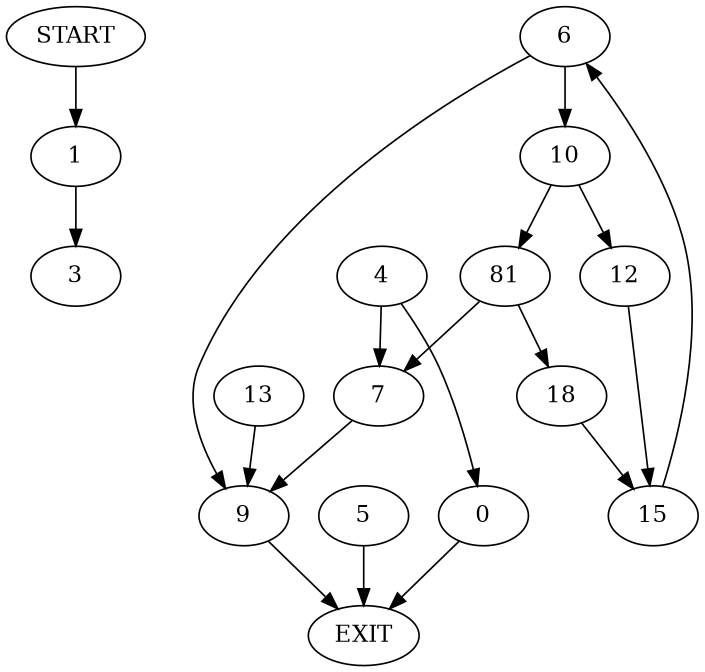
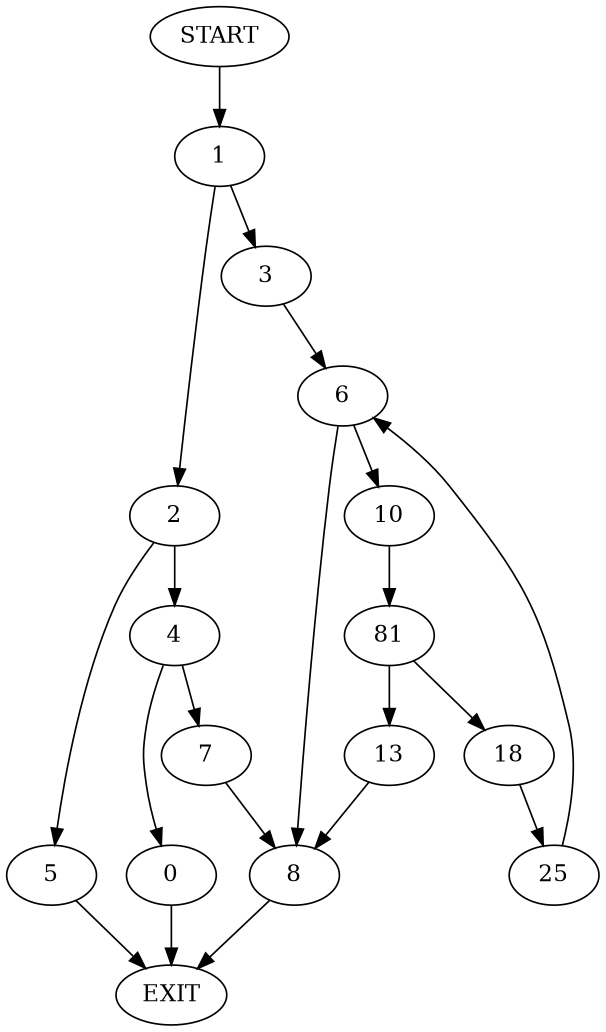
node "12": removed
edge "3" -> "6": added
edge "81" -> "7": now "81" -> "13"
node "2": added
node "9": label "9" -> "8"
node "15": label "15" -> "25"
